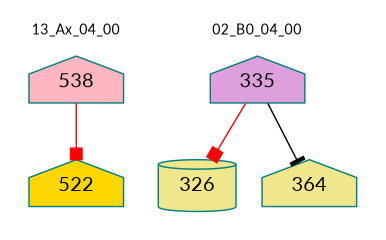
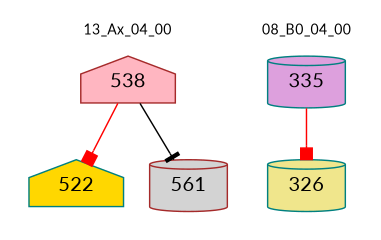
cluster "02_B0_04_00": label "02_B0_04_00" -> "08_B0_04_00"
node "538": color teal -> brown
node "335": shape house -> cylinder
node "561": added
node "364": removed
